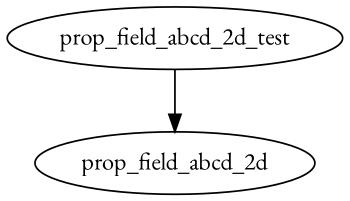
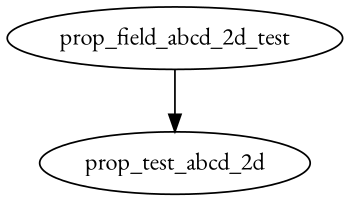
node "prop_field_abcd_2d": label "prop_field_abcd_2d" -> "prop_test_abcd_2d"
